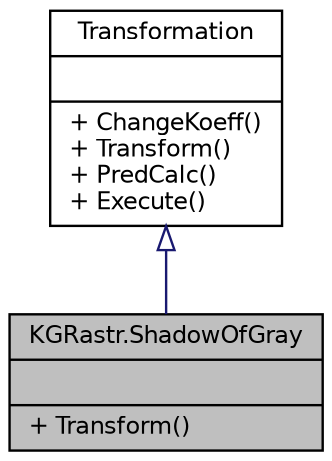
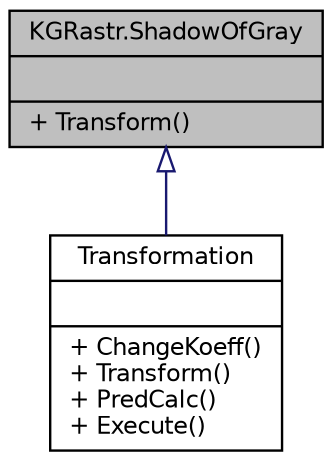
edge "KGRastr.ShadowOfGray" -> "Transformation": reversed
